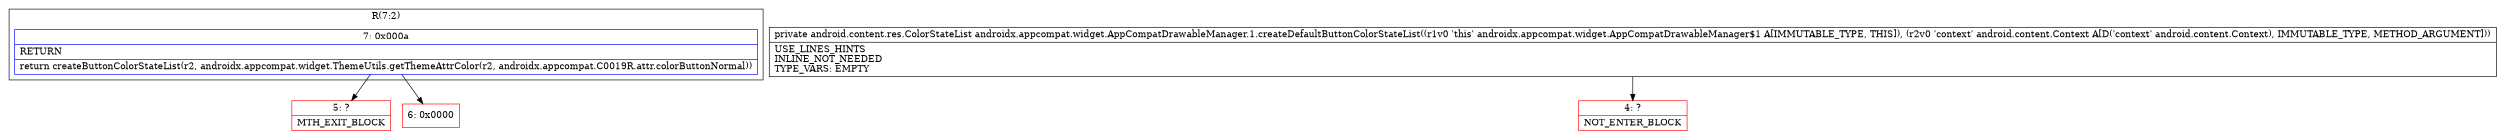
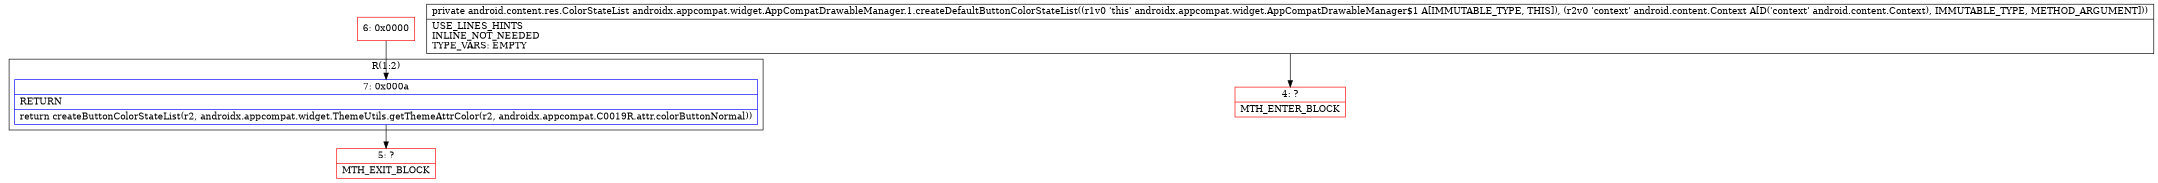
cluster "R(7:2)": label "R(7:2)" -> "R(1:2)"
edge "7: 0x000a" -> "6: 0x0000": reversed
node "4: ?": text "NOT_ENTER_BLOCK" -> "MTH_ENTER_BLOCK"
